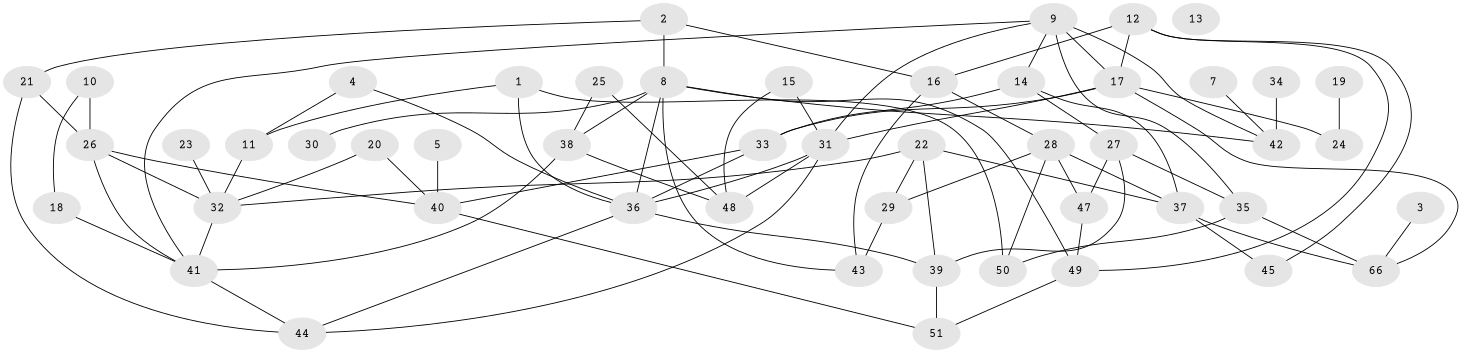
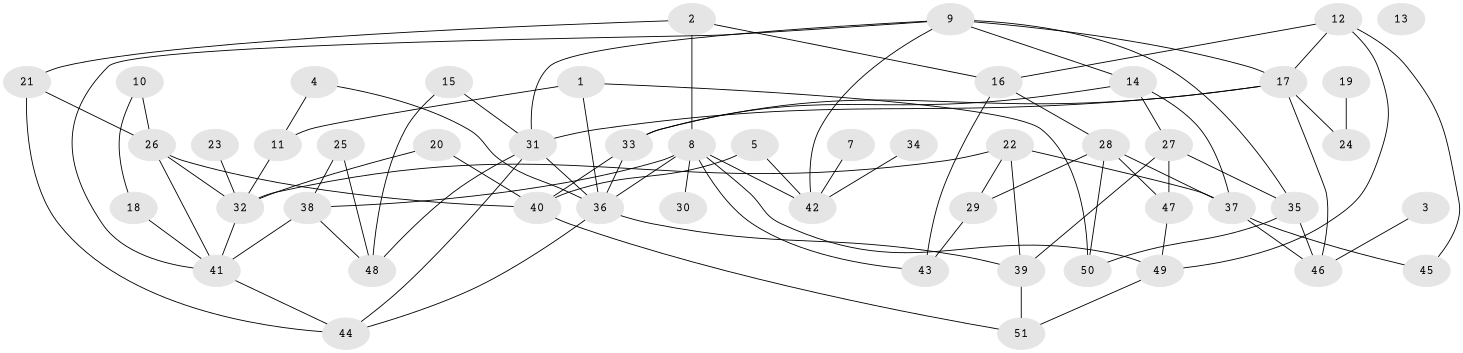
edge "5" -- "42": added
node "66": label "66" -> "46"
